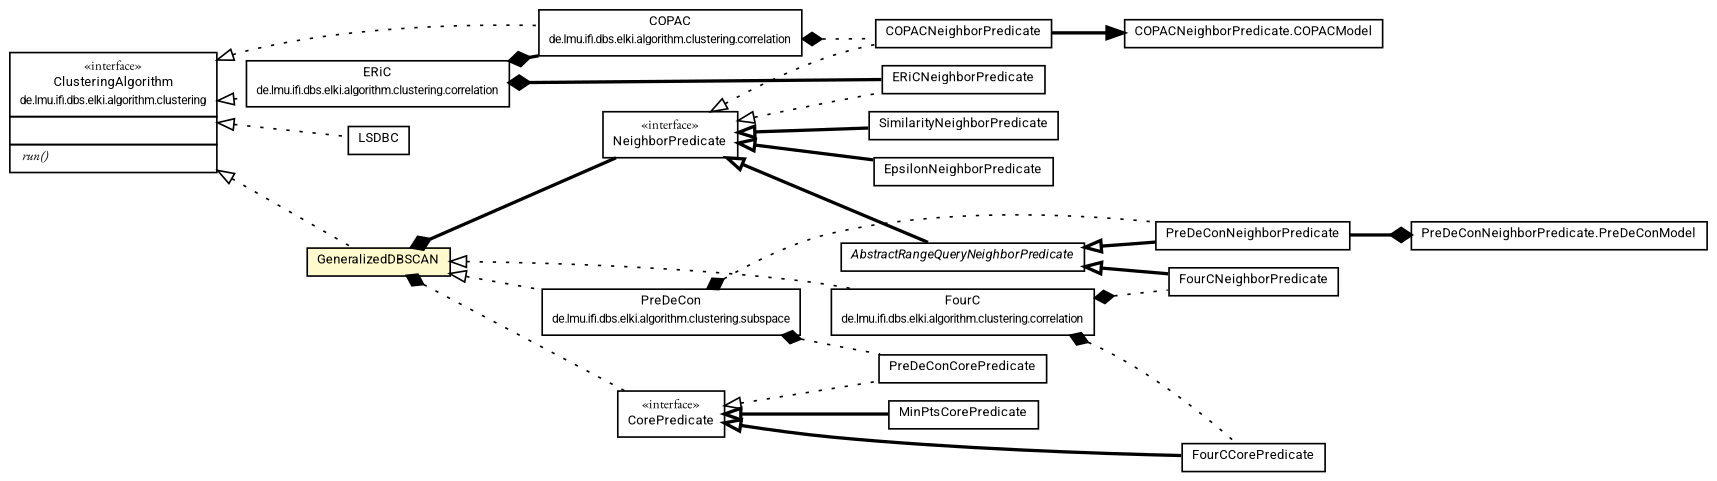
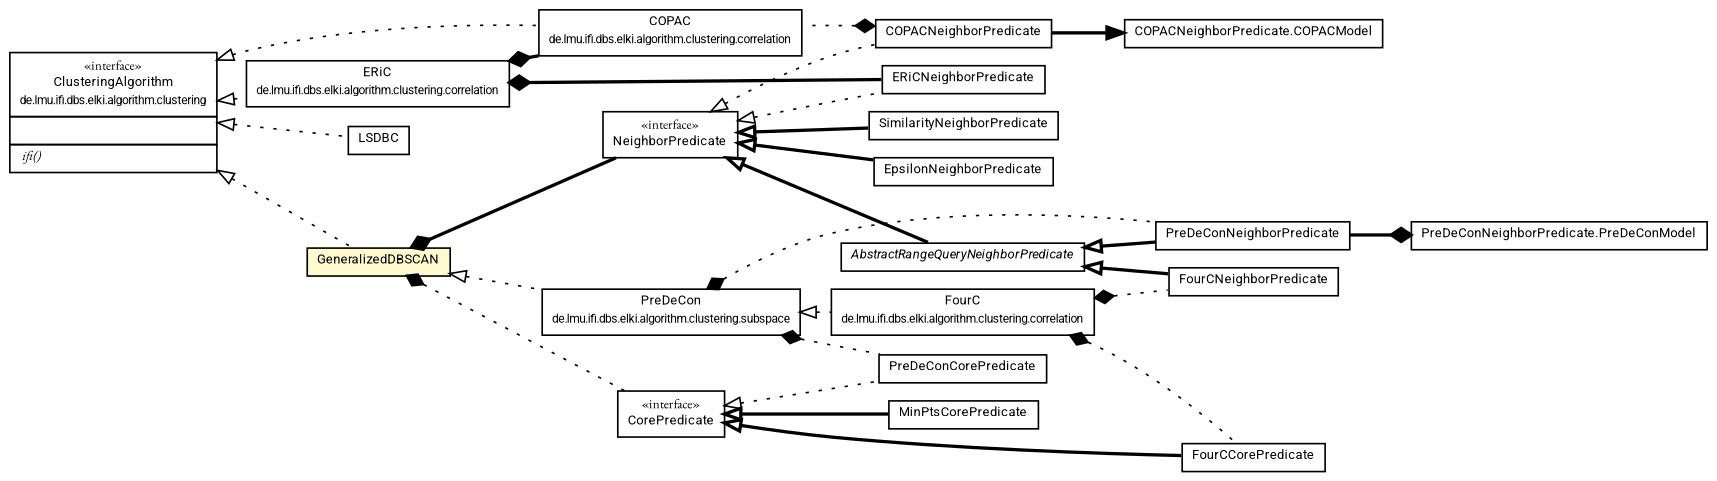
edge "COPACNeighborPredicate" -> "COPAC": reversed
node "ClusteringAlgorithm": text "run()" -> "ifi()"
edge "FourC" -> "GeneralizedDBSCAN": now "FourC" -> "PreDeCon"
